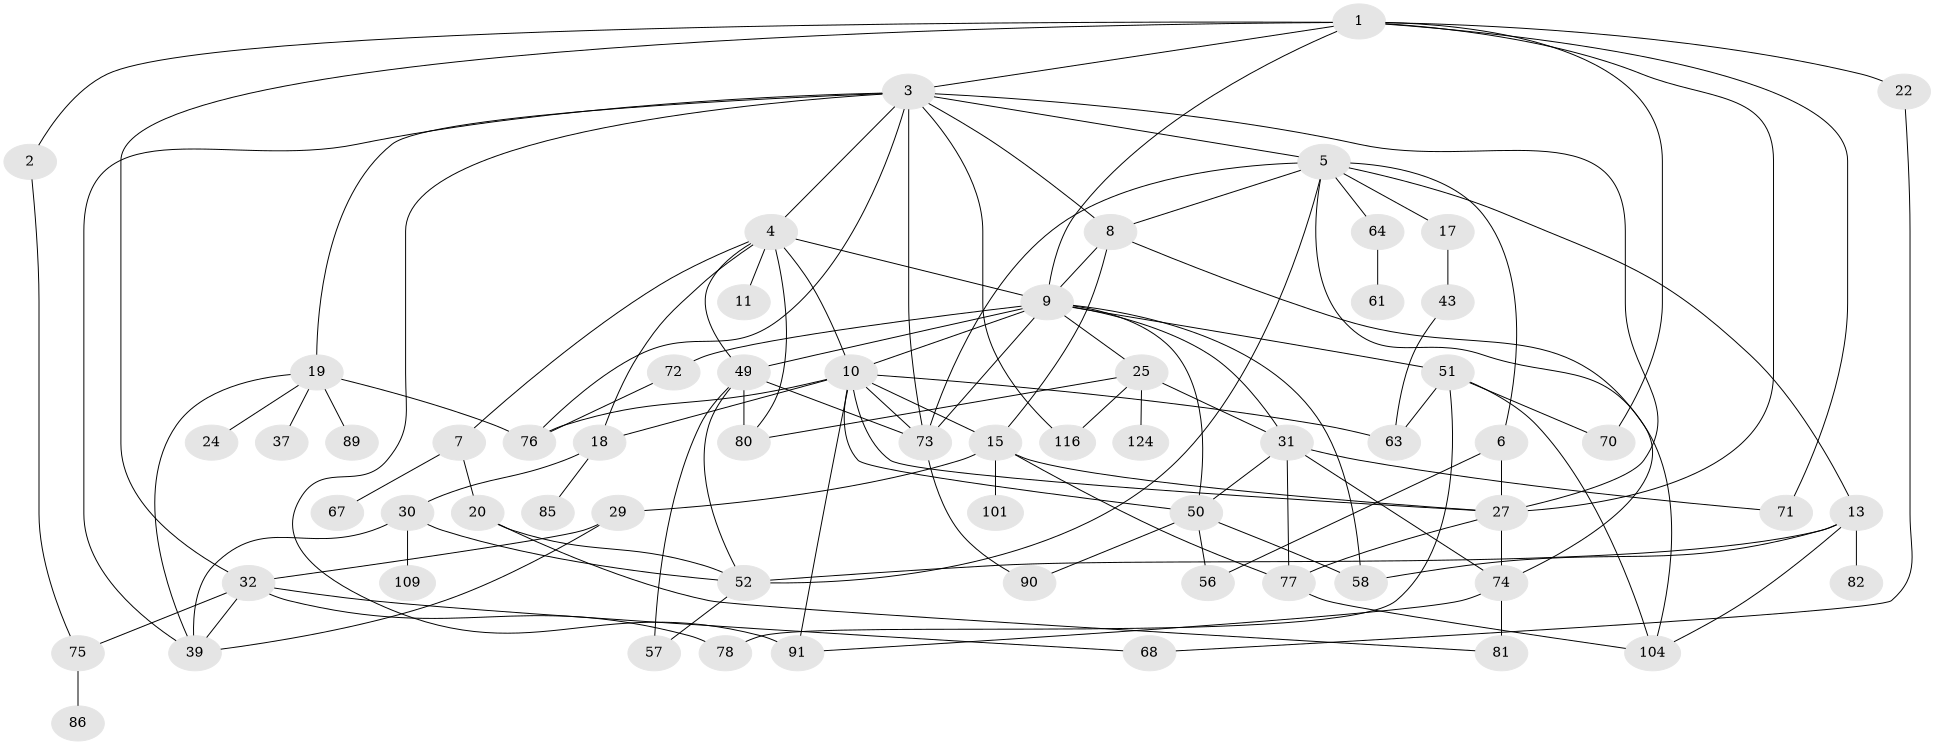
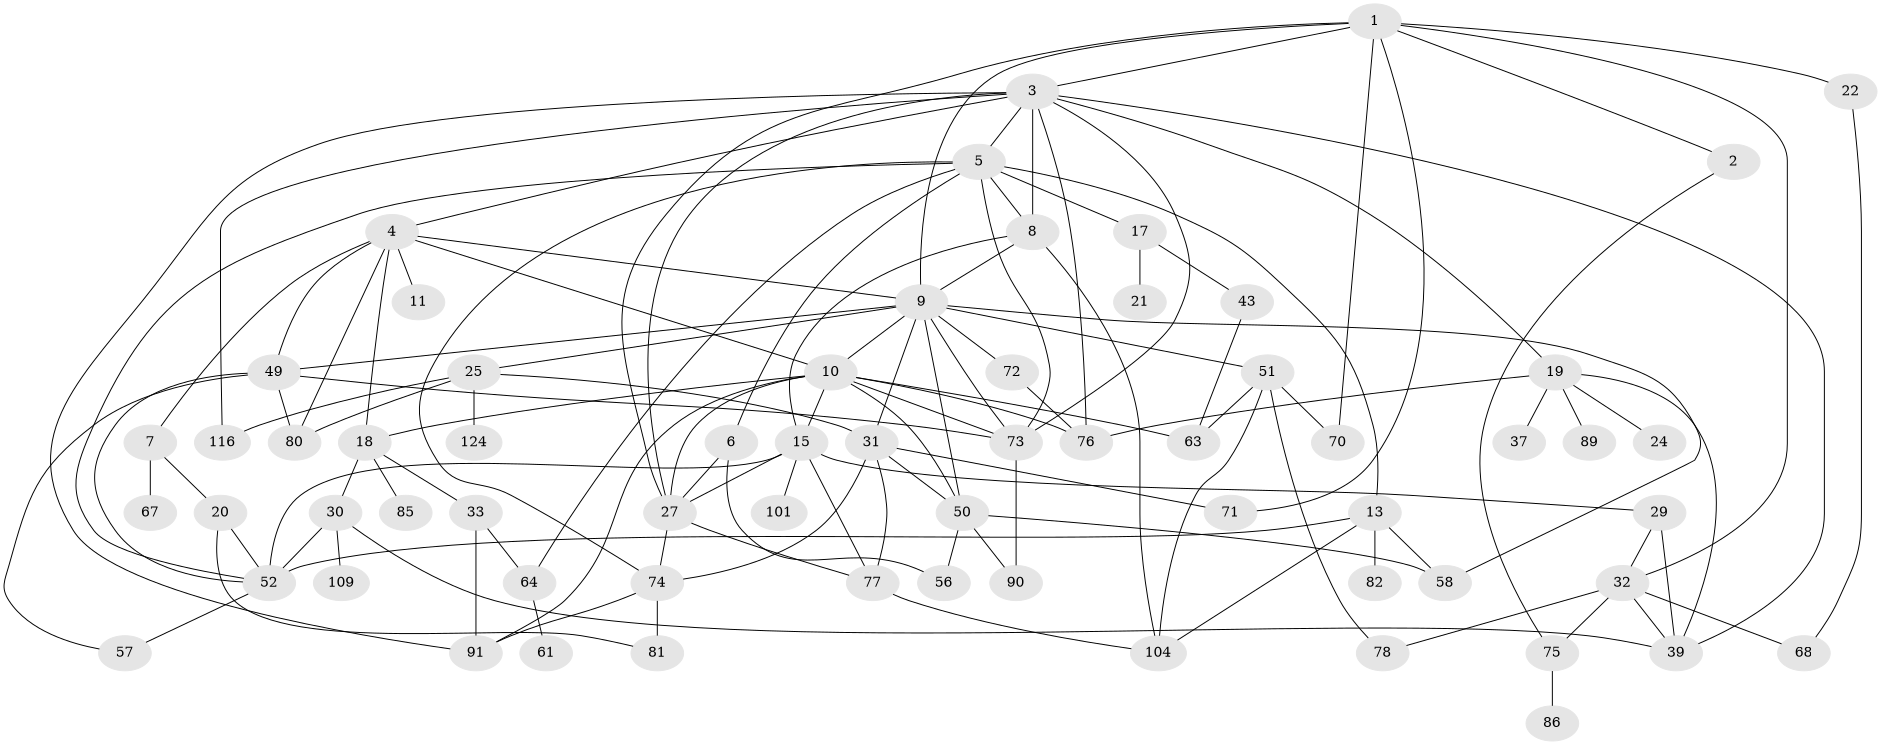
node "21": added
edge "15" -- "52": added
node "33": added
